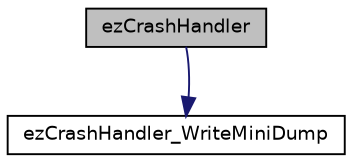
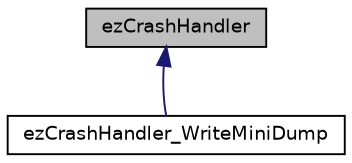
edge "ezCrashHandler" -> "ezCrashHandler_WriteMiniDump": reversed
